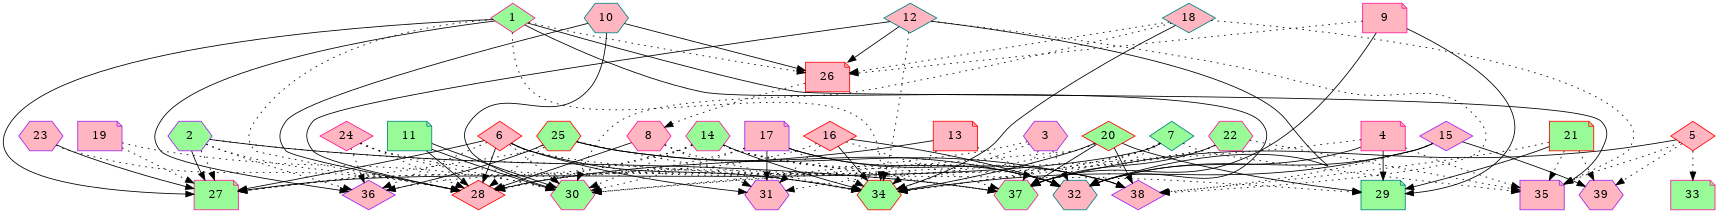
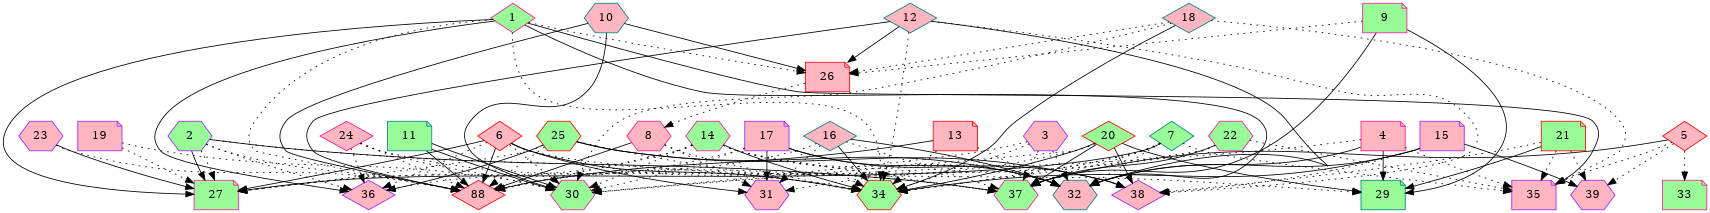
node "9": fillcolor lightpink -> palegreen
node "16": color red -> teal
node "15": shape diamond -> note
node "28": label "28" -> "88"
